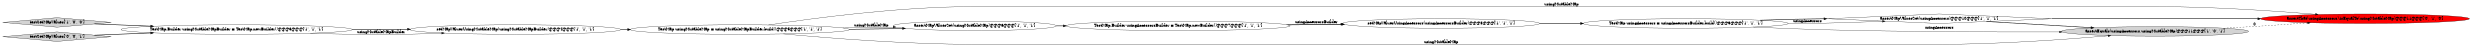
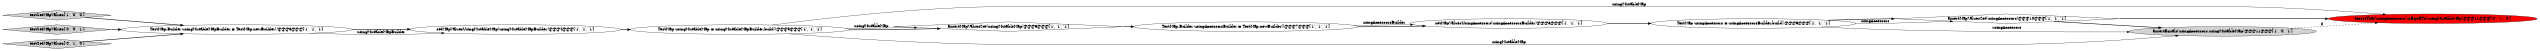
node "assertMapValuesSet(usingMutableMap)@@@6@@@['1', '1', '1']": shape ellipse -> diamond
node "testSetMapValues['0', '1', '0']": added
